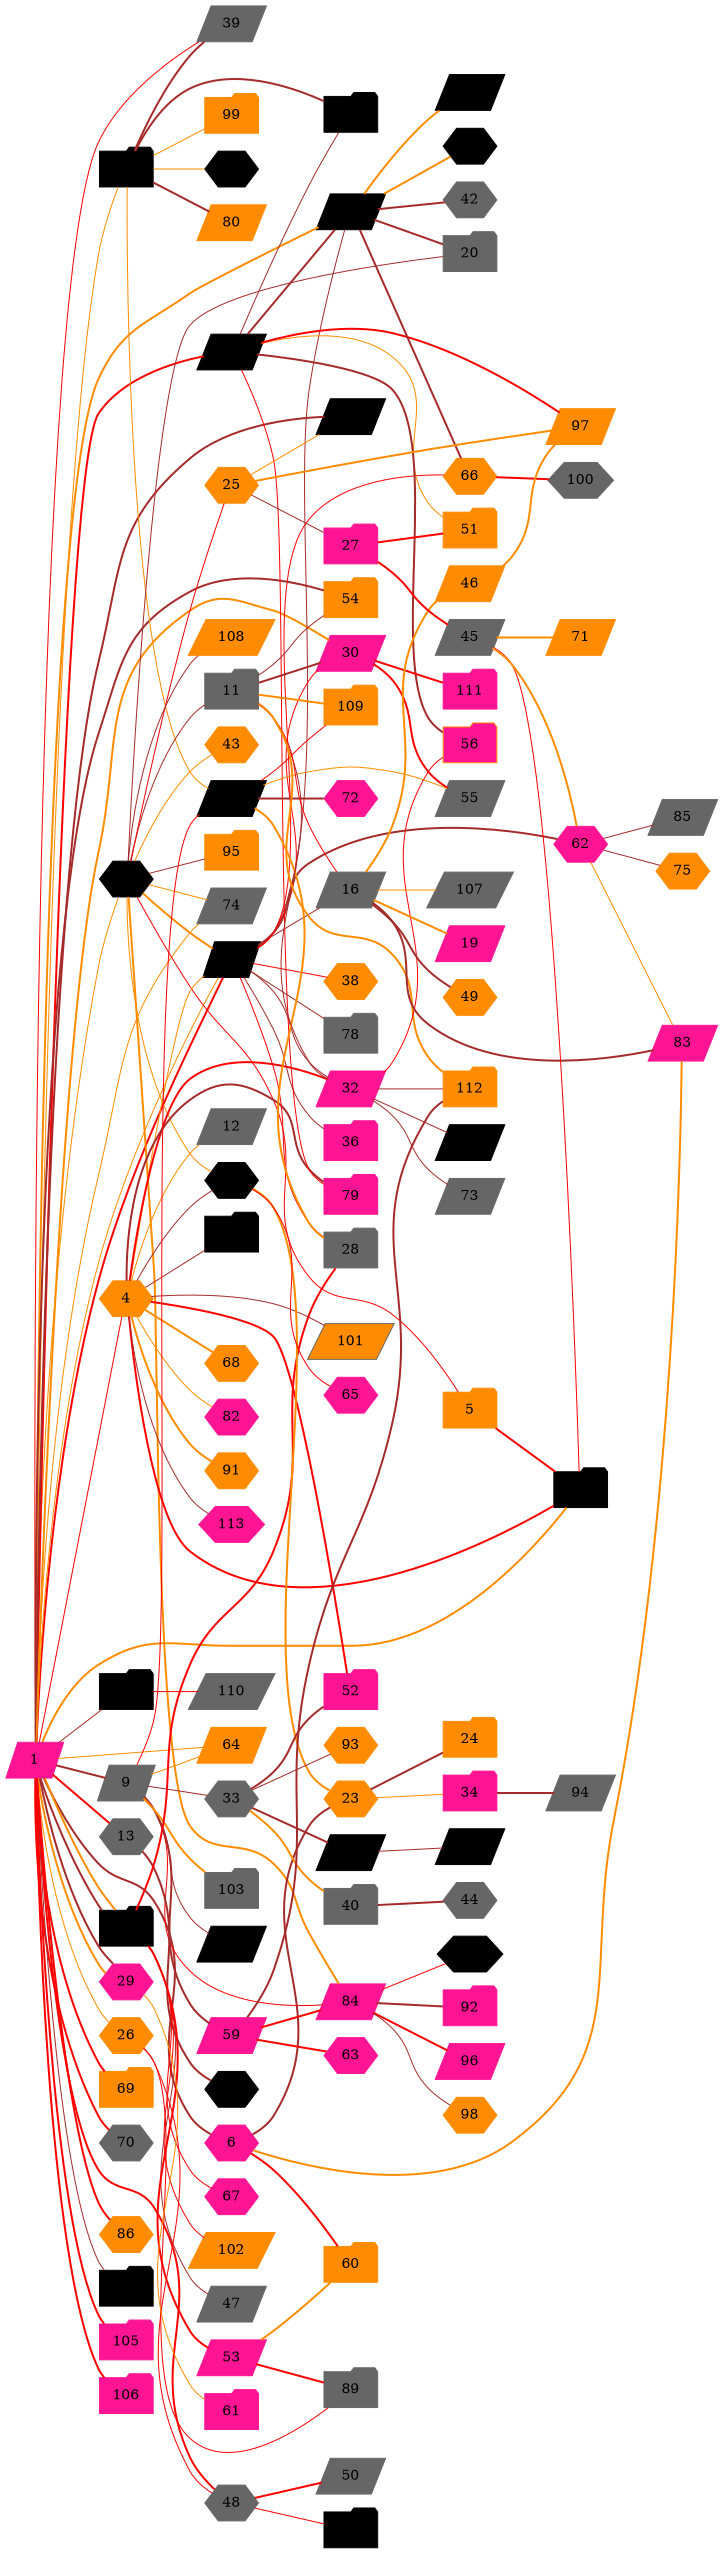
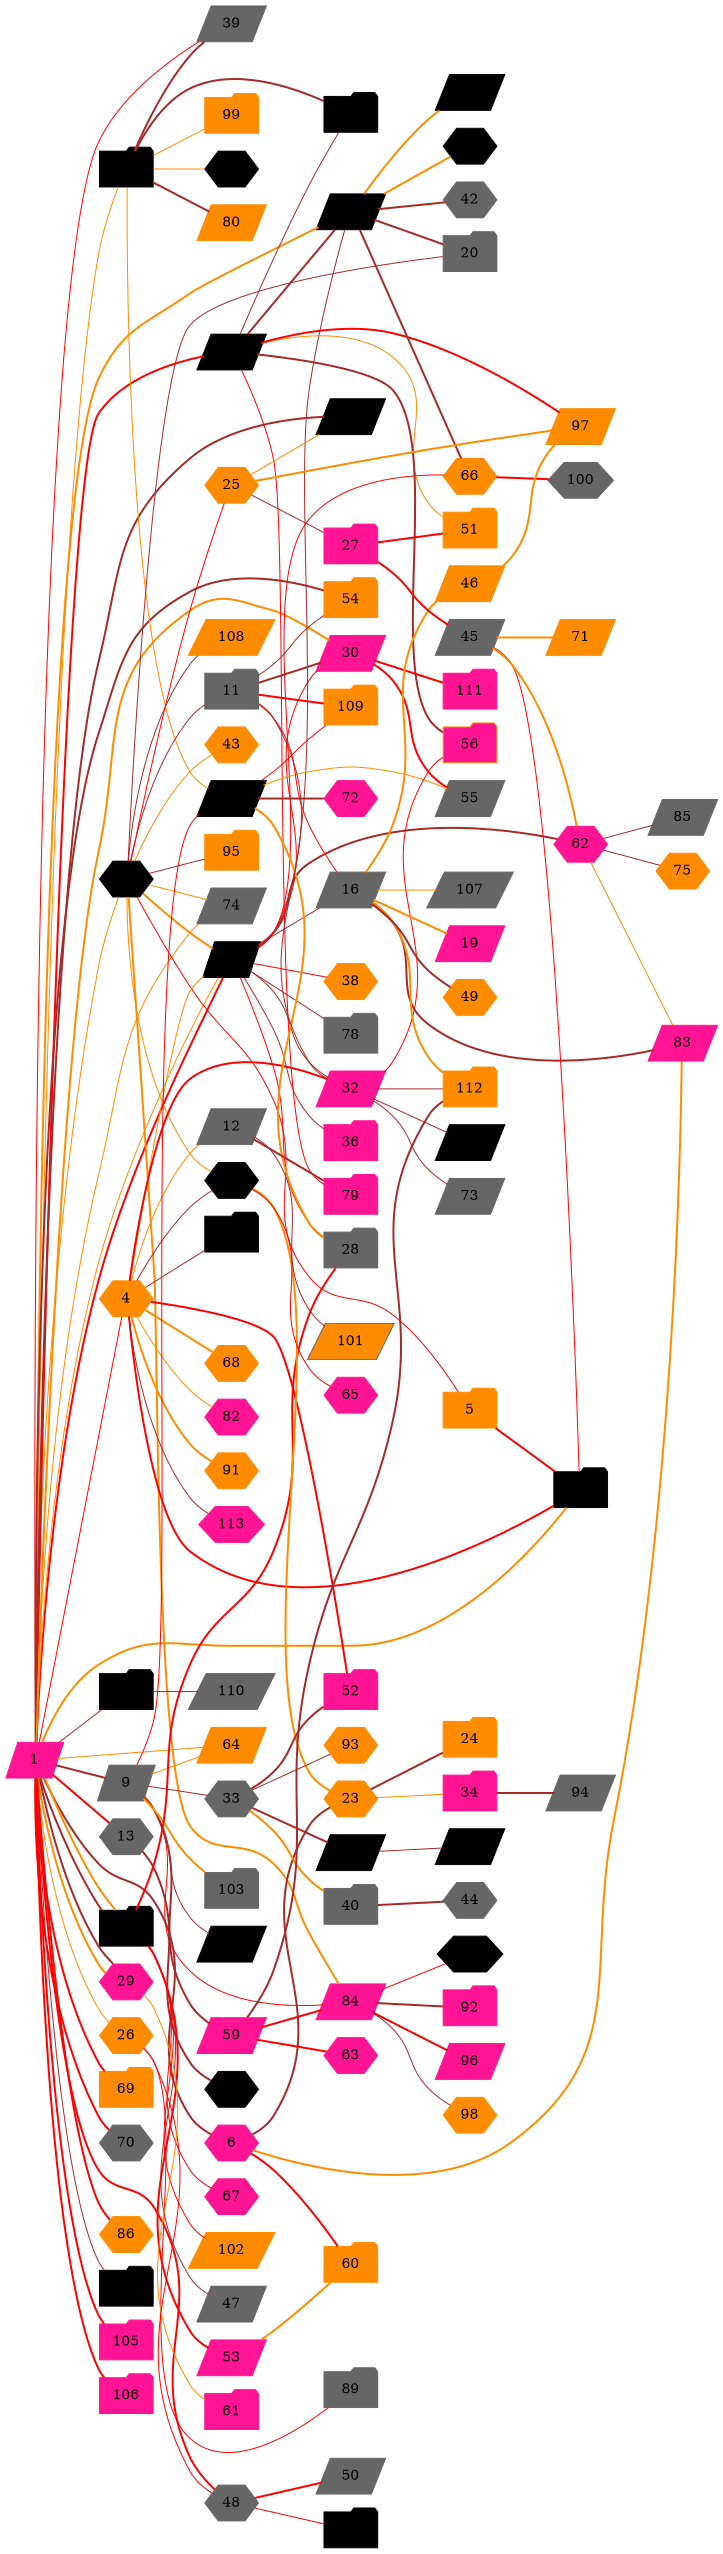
edge "11" -- "109": color darkorange -> red
edge "11" -- "112": now "16" -- "112"
edge "79" -- "4": now "79" -- "12"
edge "4" -- "101": now "12" -- "101"
edge "53" -- "89": removed
